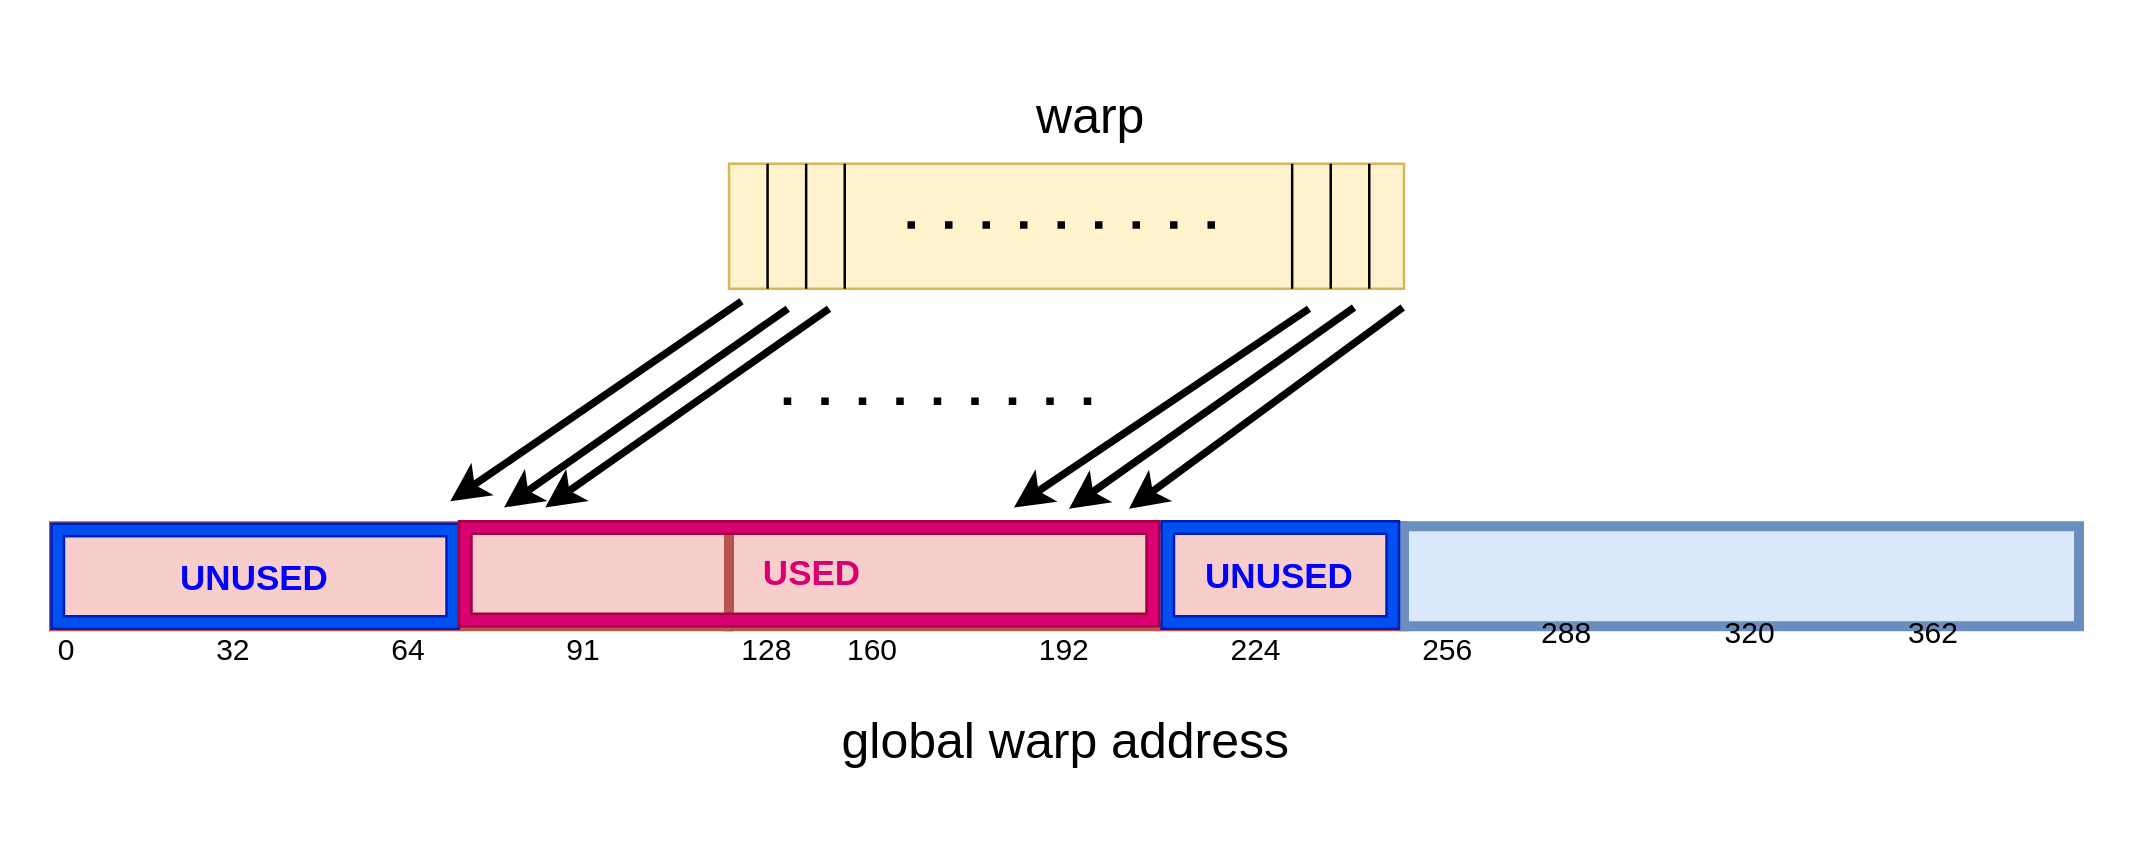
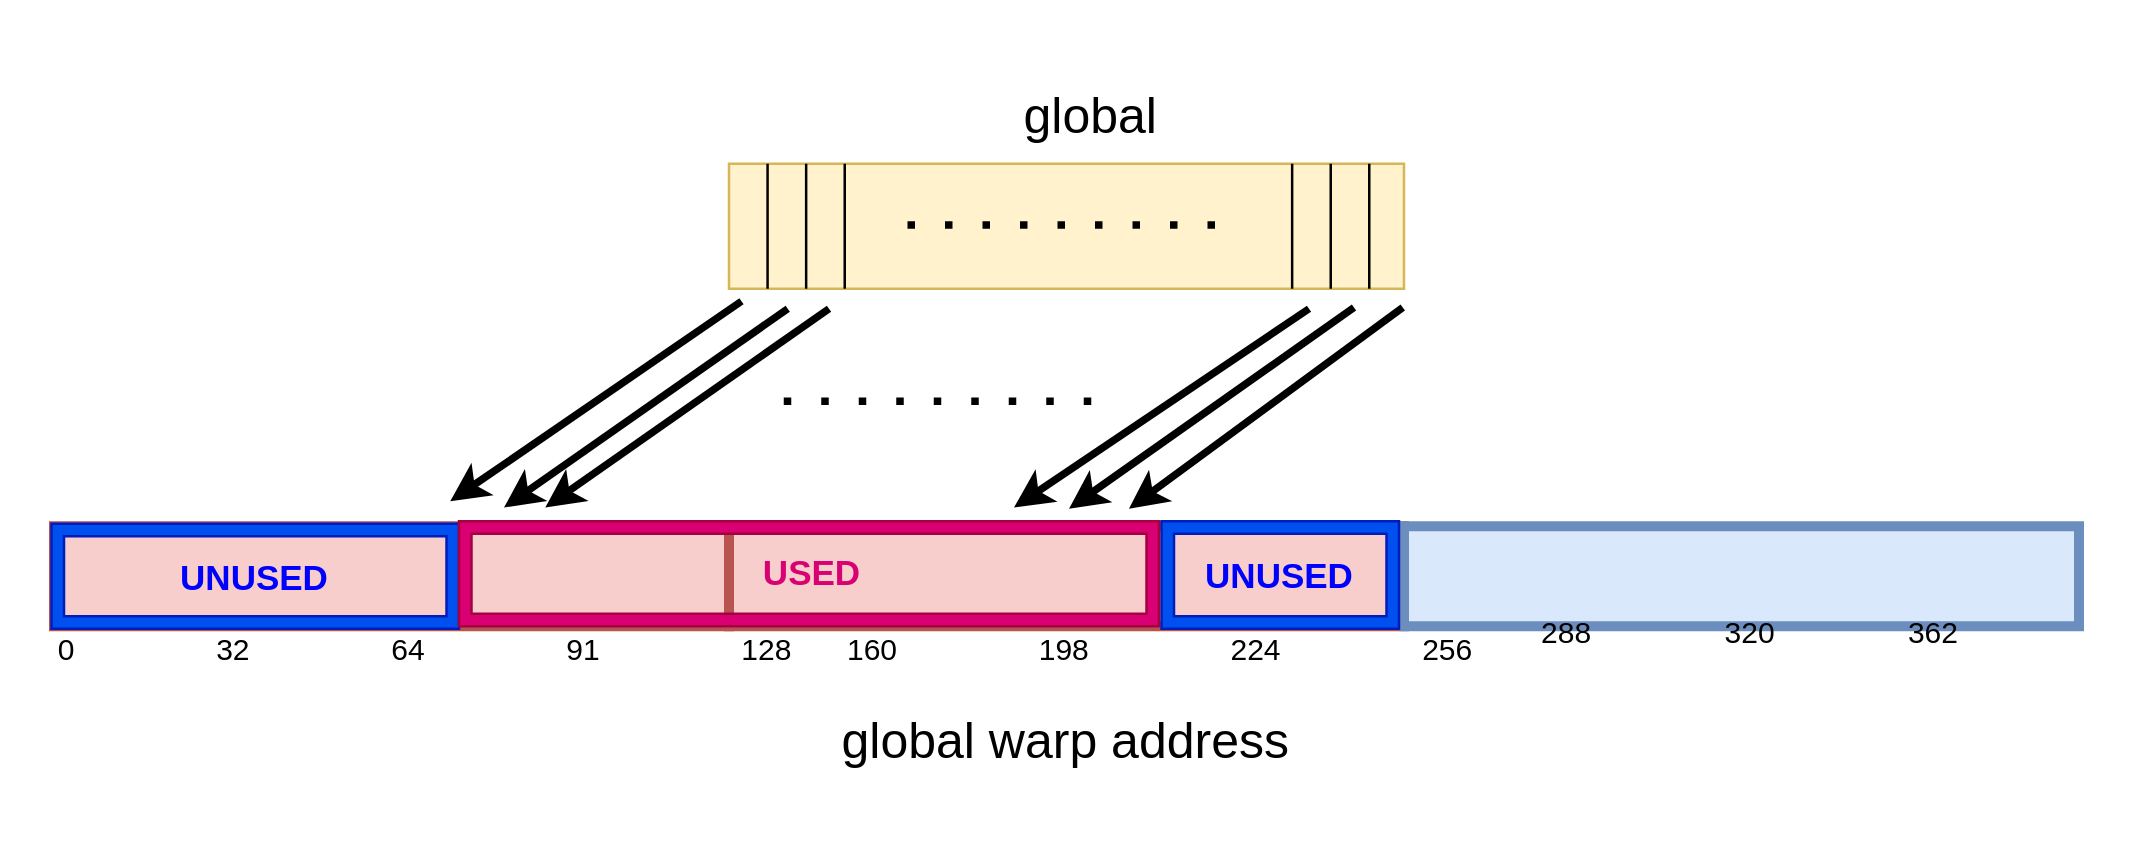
node "warp": label "warp" -> "global"
node "160 192 224 256": label "160 192 224 256" -> "160 198 224 256"
